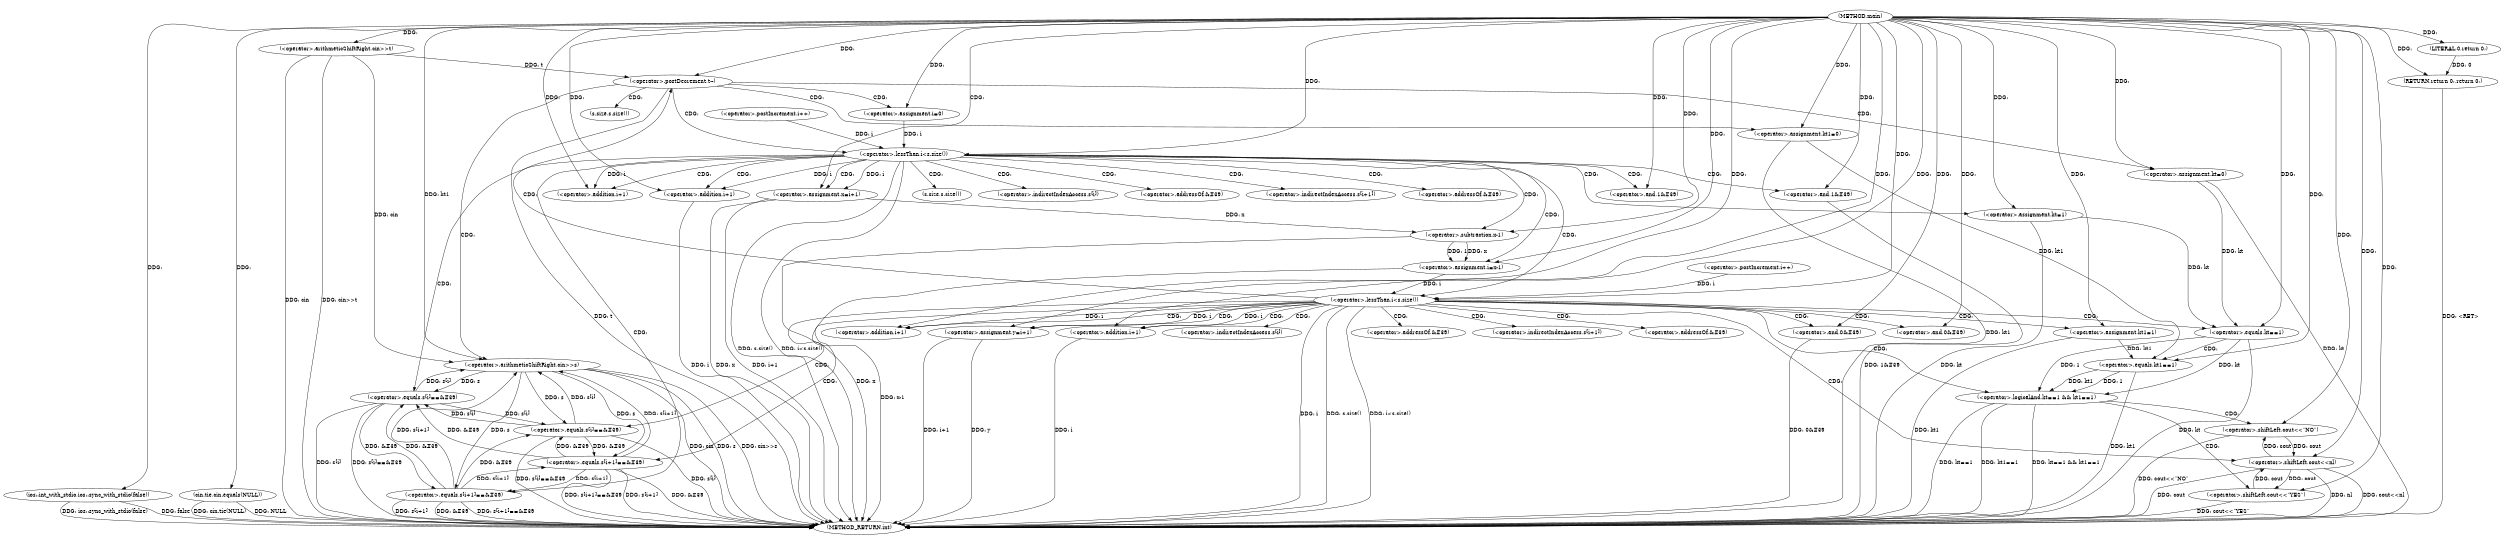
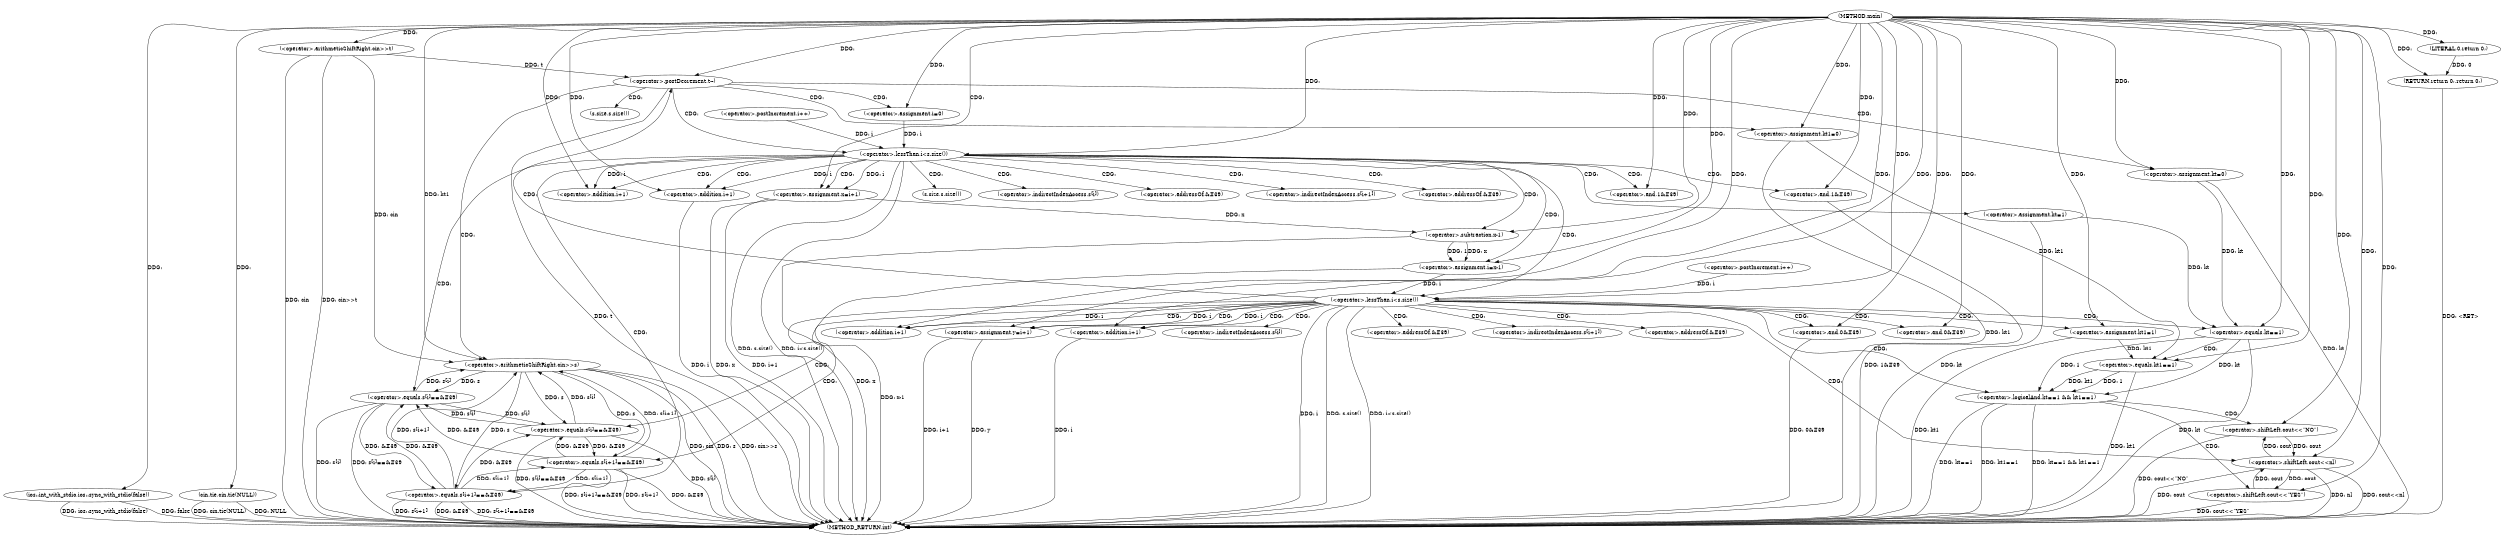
edge "(METHOD,main)" -> "(<operator>.assignment,kt=1)": removed, label "DDG:"
node "(cin.tie,cin.equals(NULL))": label "(cin.tie,cin.equals(NULL))" -> "(cin.tie,cin.tie(NULL))"
